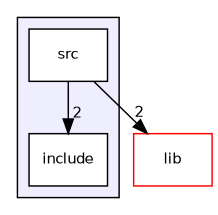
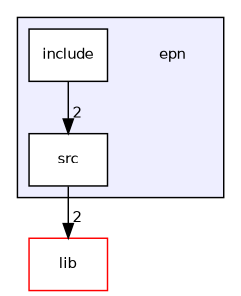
node "epn": added
edge "src" -> "include": reversed
